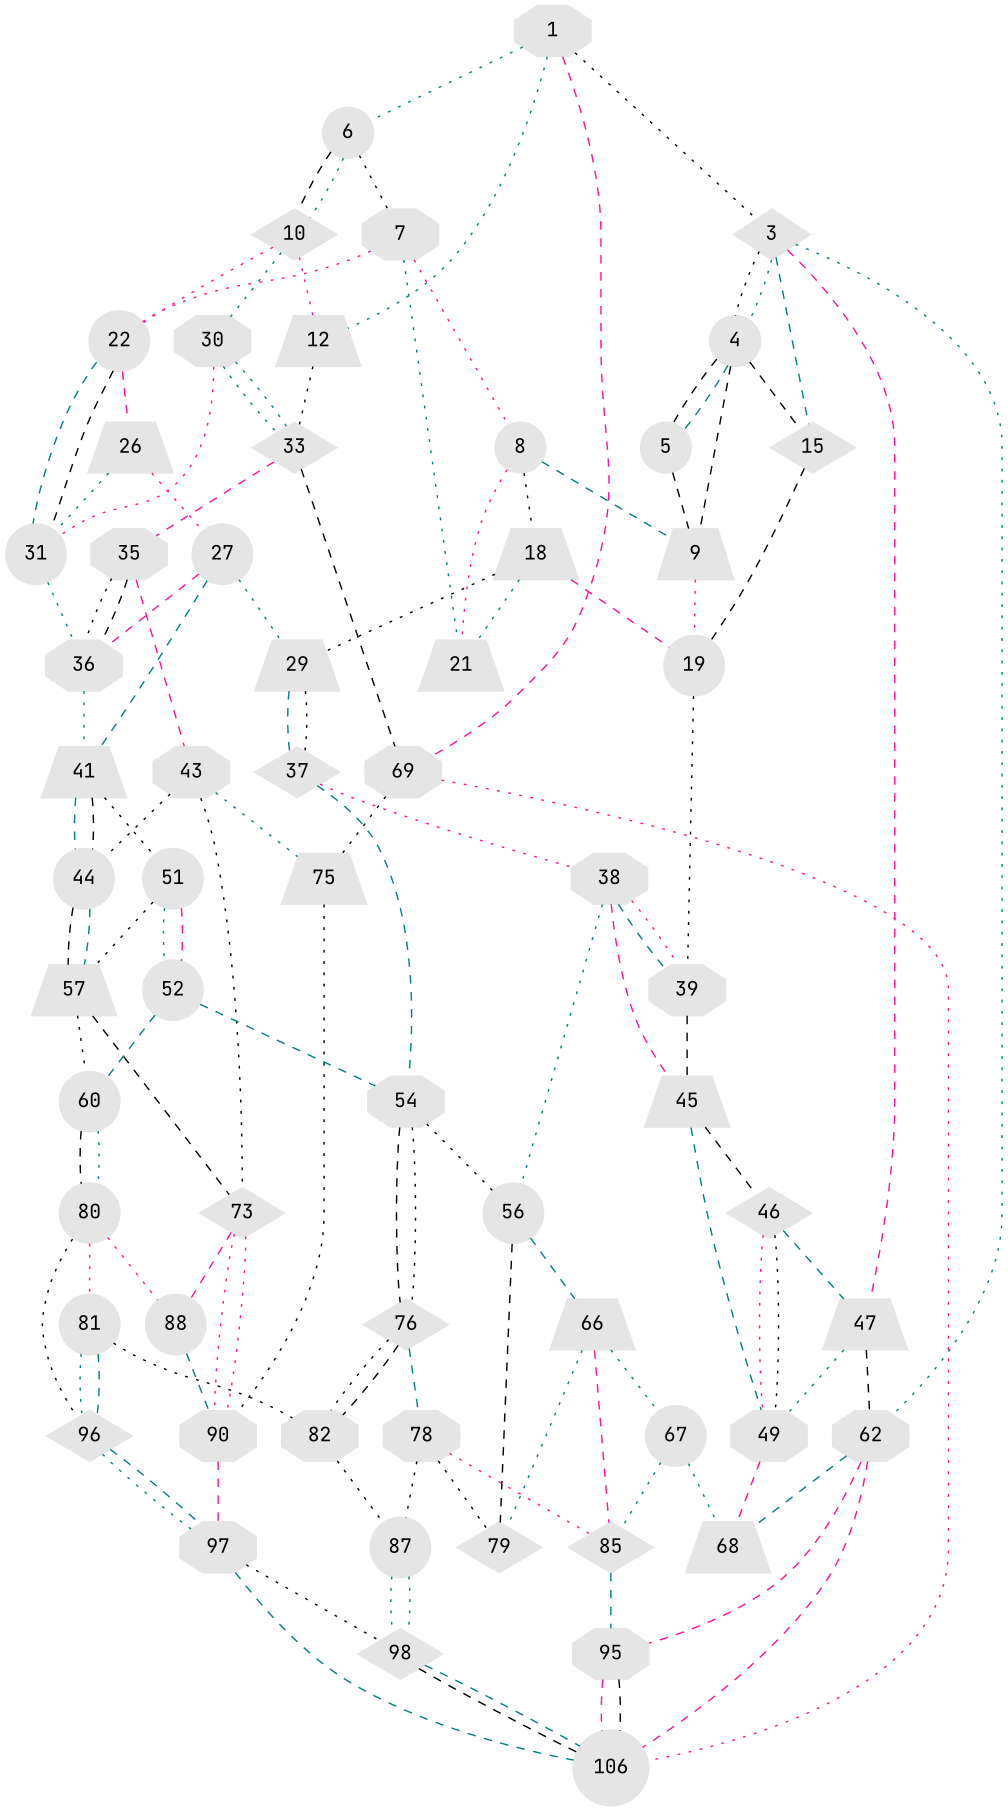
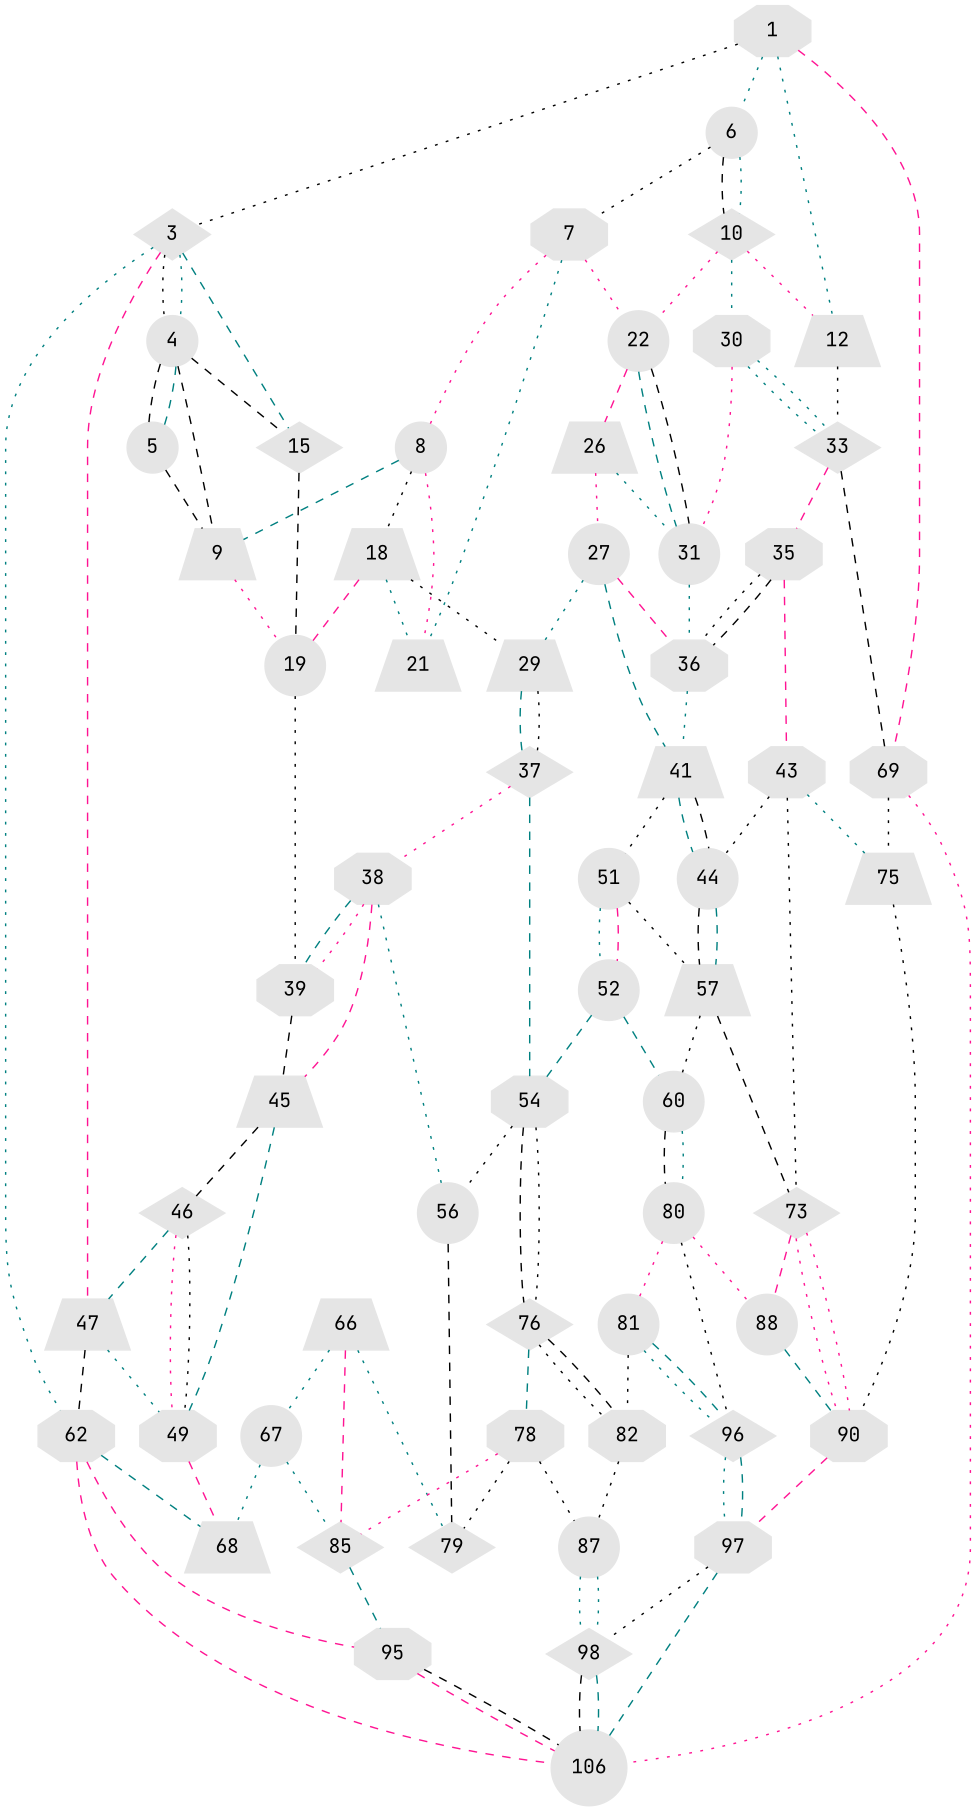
edge "56" -- "66": removed
